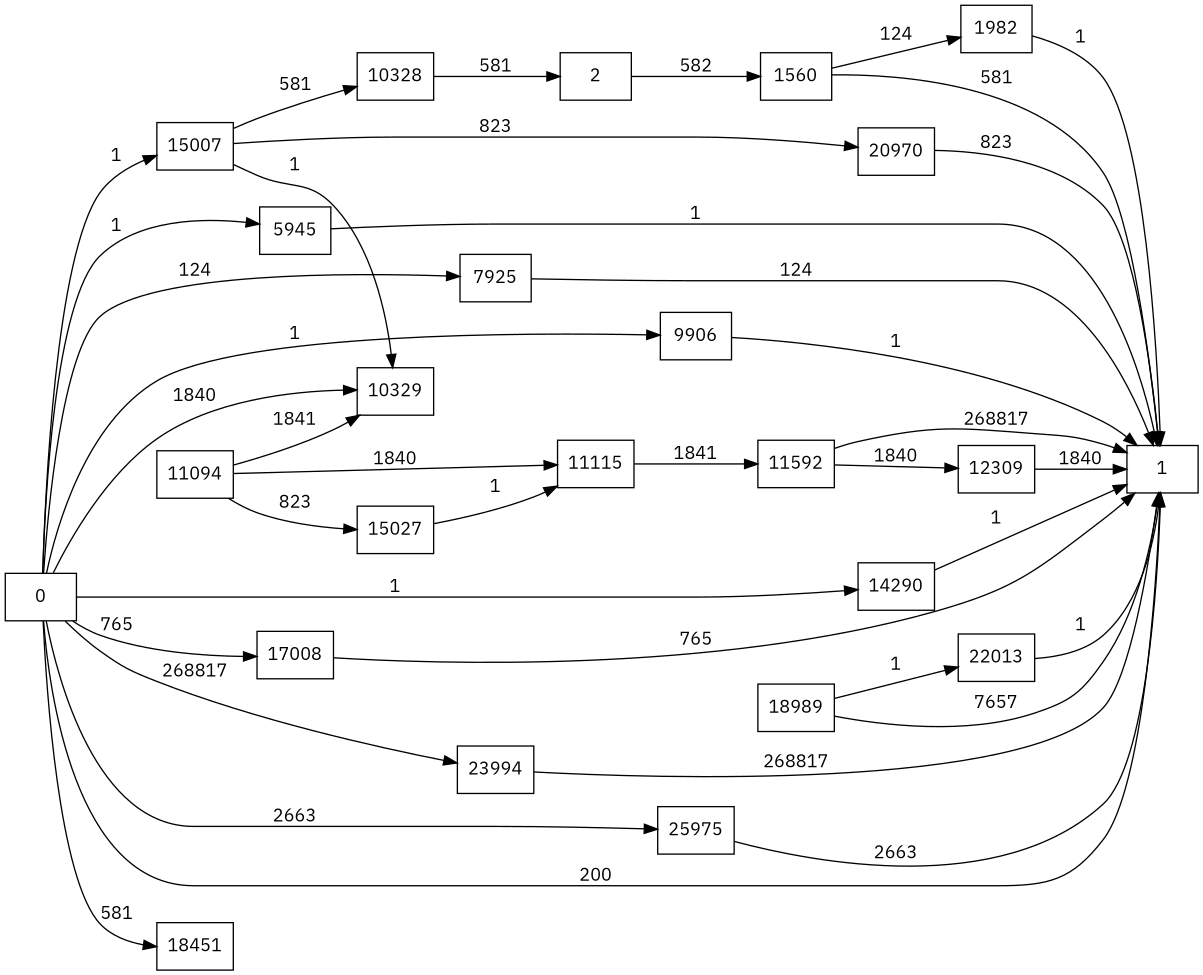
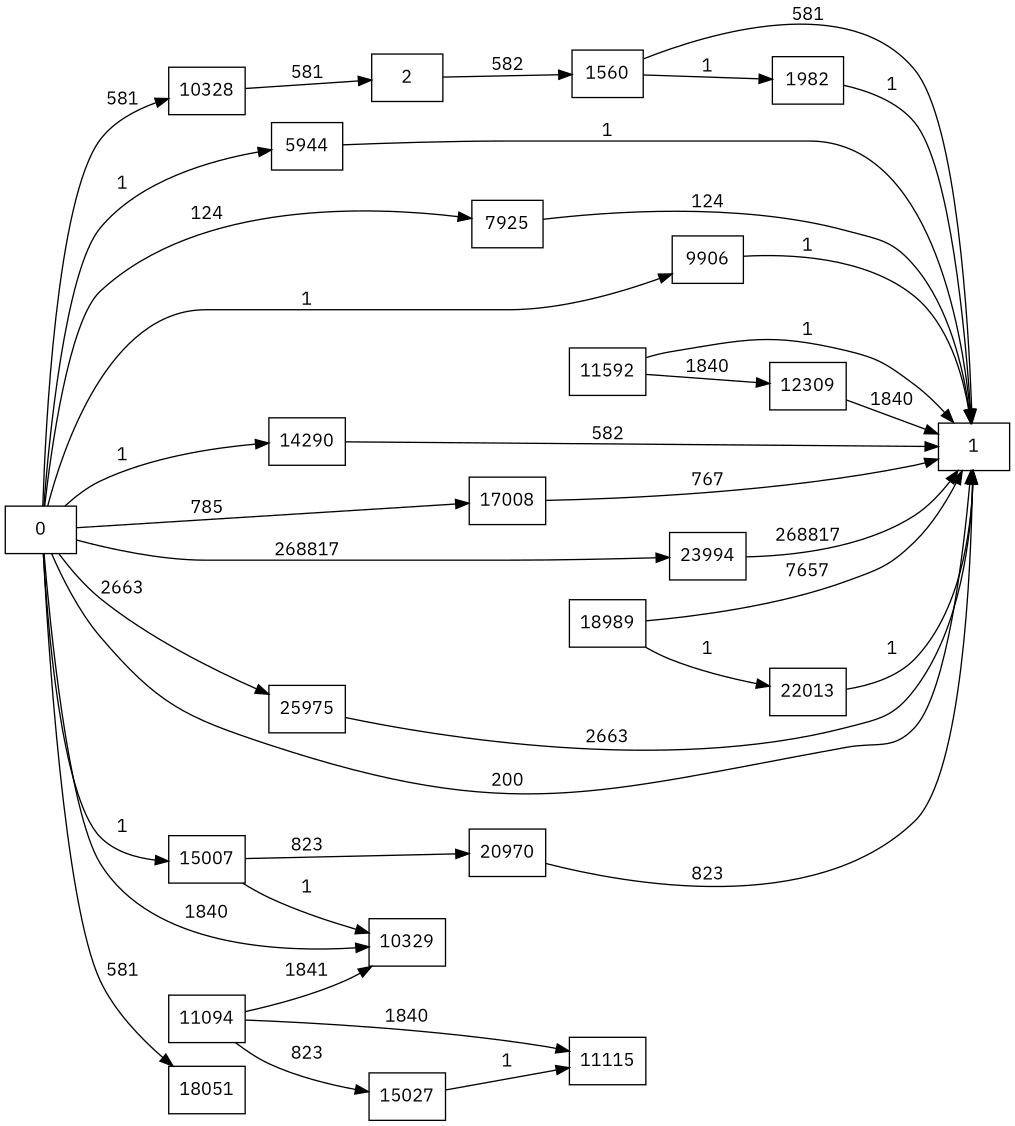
edge "1560" -> "1982": label "124" -> "1"
edge "15007" -> "10328": now "0" -> "10328"
node "5945": label "5945" -> "5944"
edge "11592" -> "1": label "268817" -> "1"
edge "11115" -> "11592": removed, label "1841"
edge "14290" -> "1": label "1" -> "582"
edge "0" -> "17008": label "765" -> "785"
edge "17008" -> "1": label "765" -> "767"
node "18451": label "18451" -> "18051"
